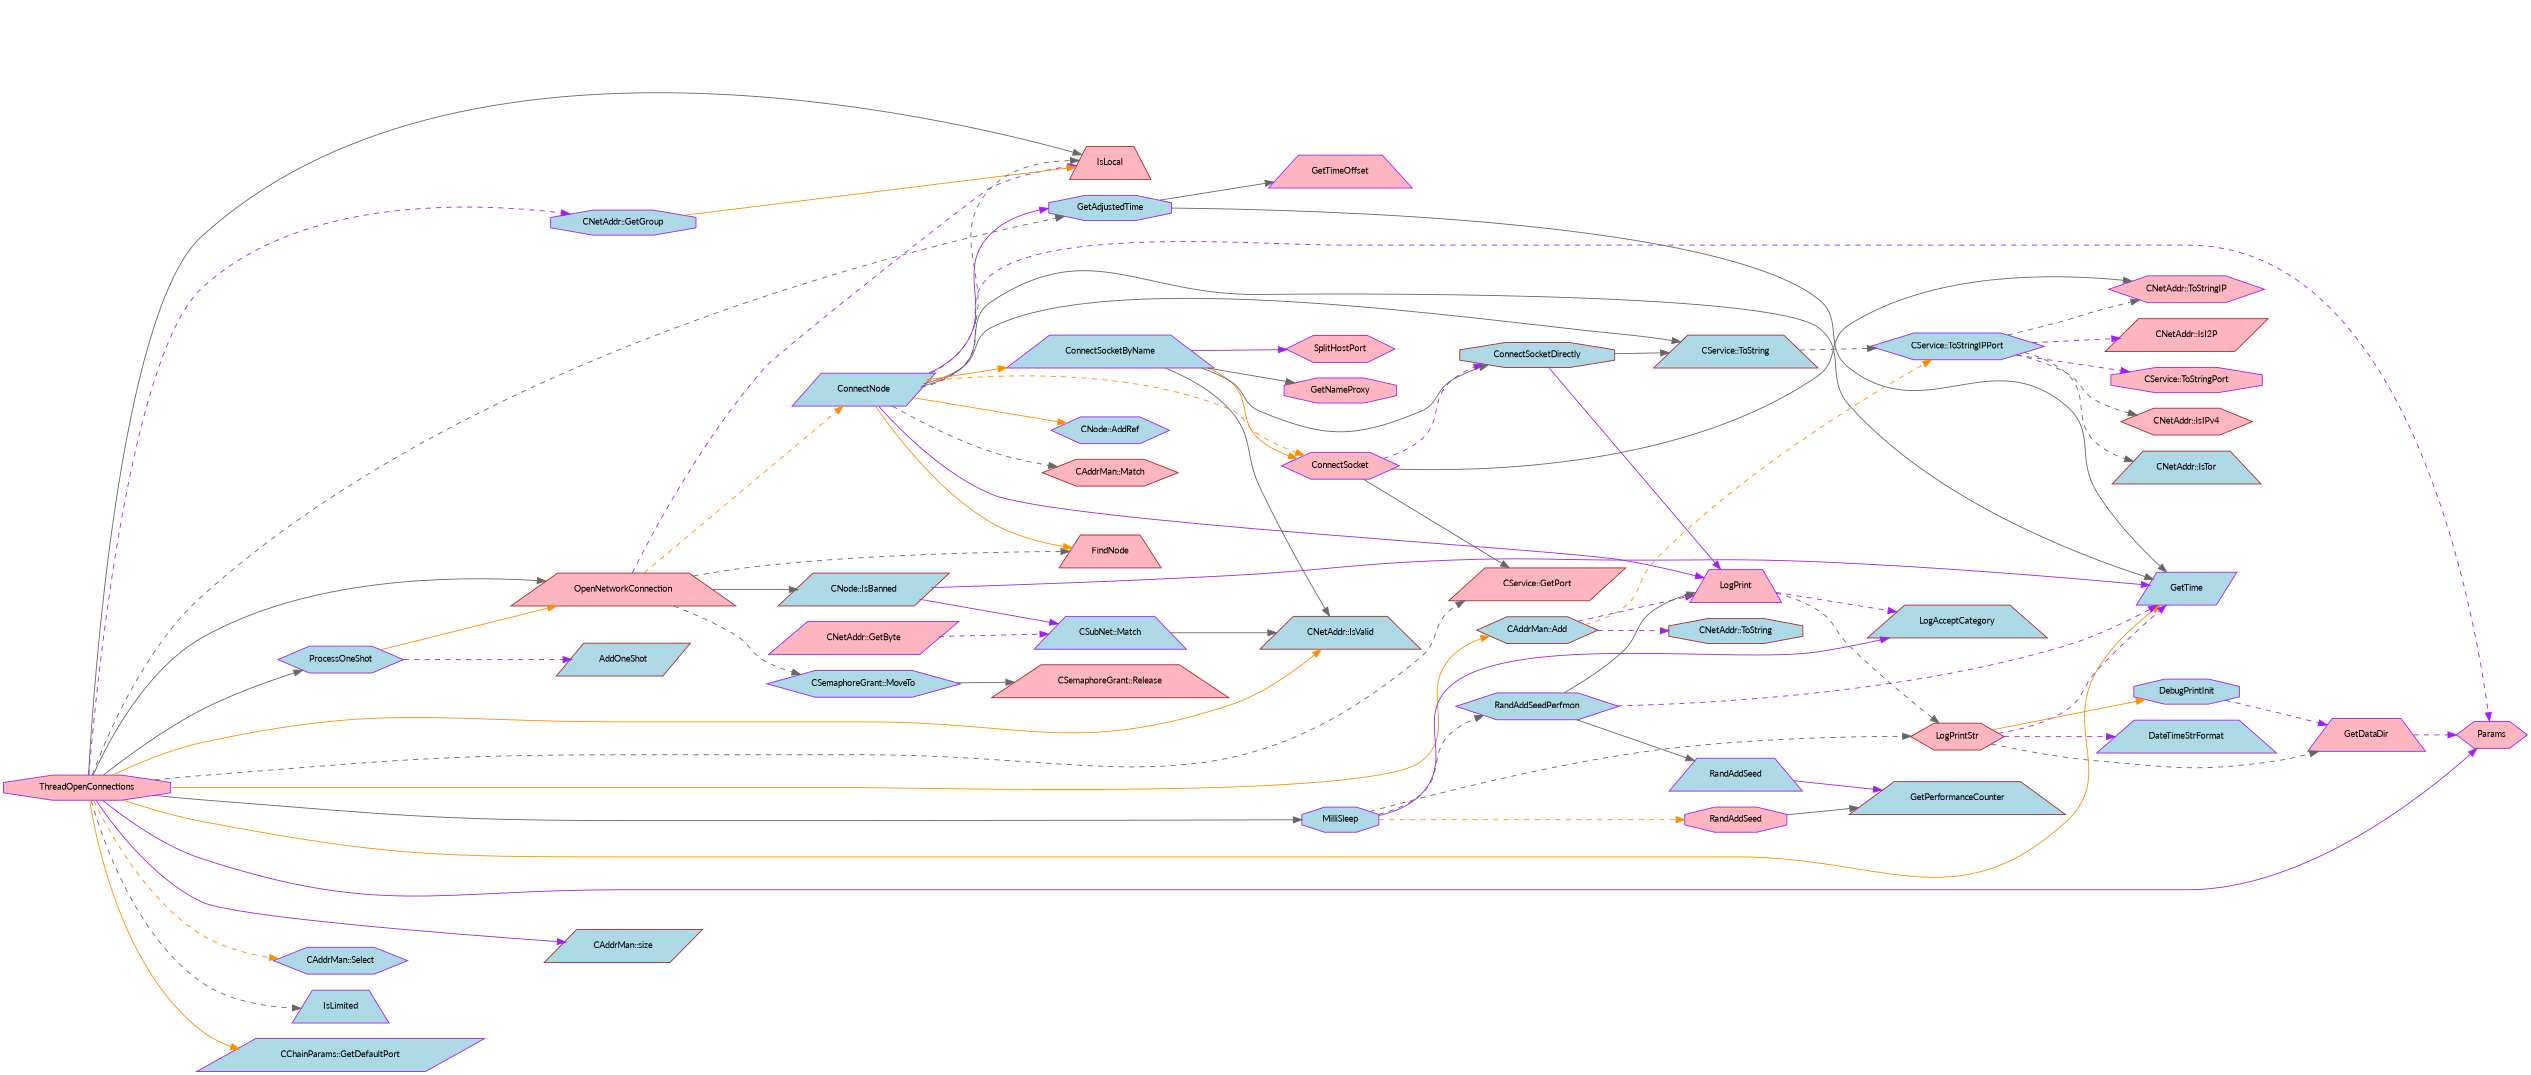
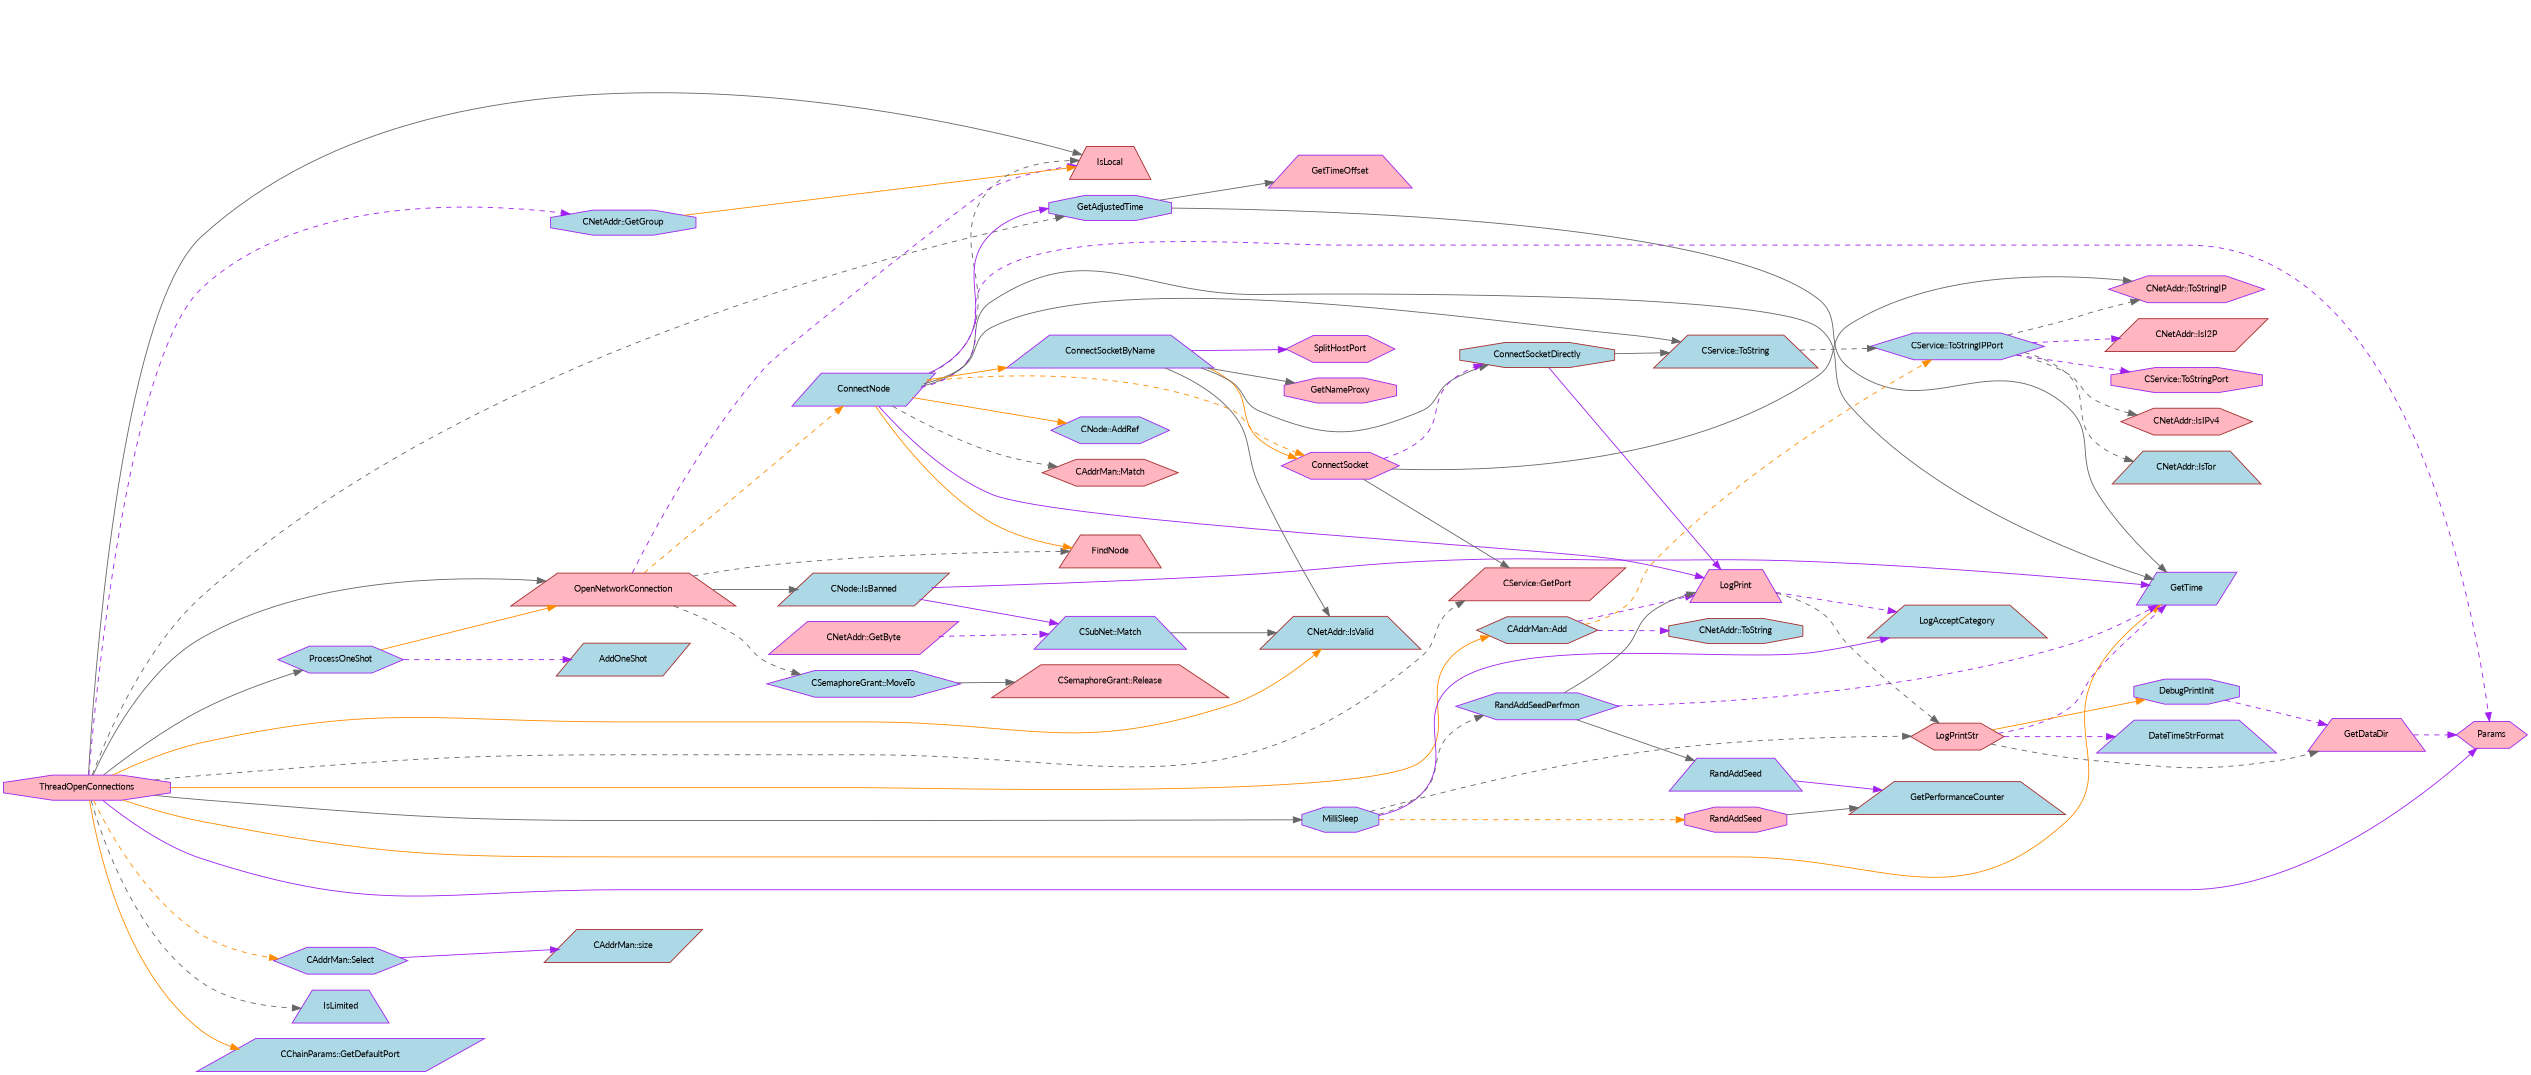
edge "ThreadOpenConnections" -> "CAddrMan::size": now "CAddrMan::Select" -> "CAddrMan::size"
